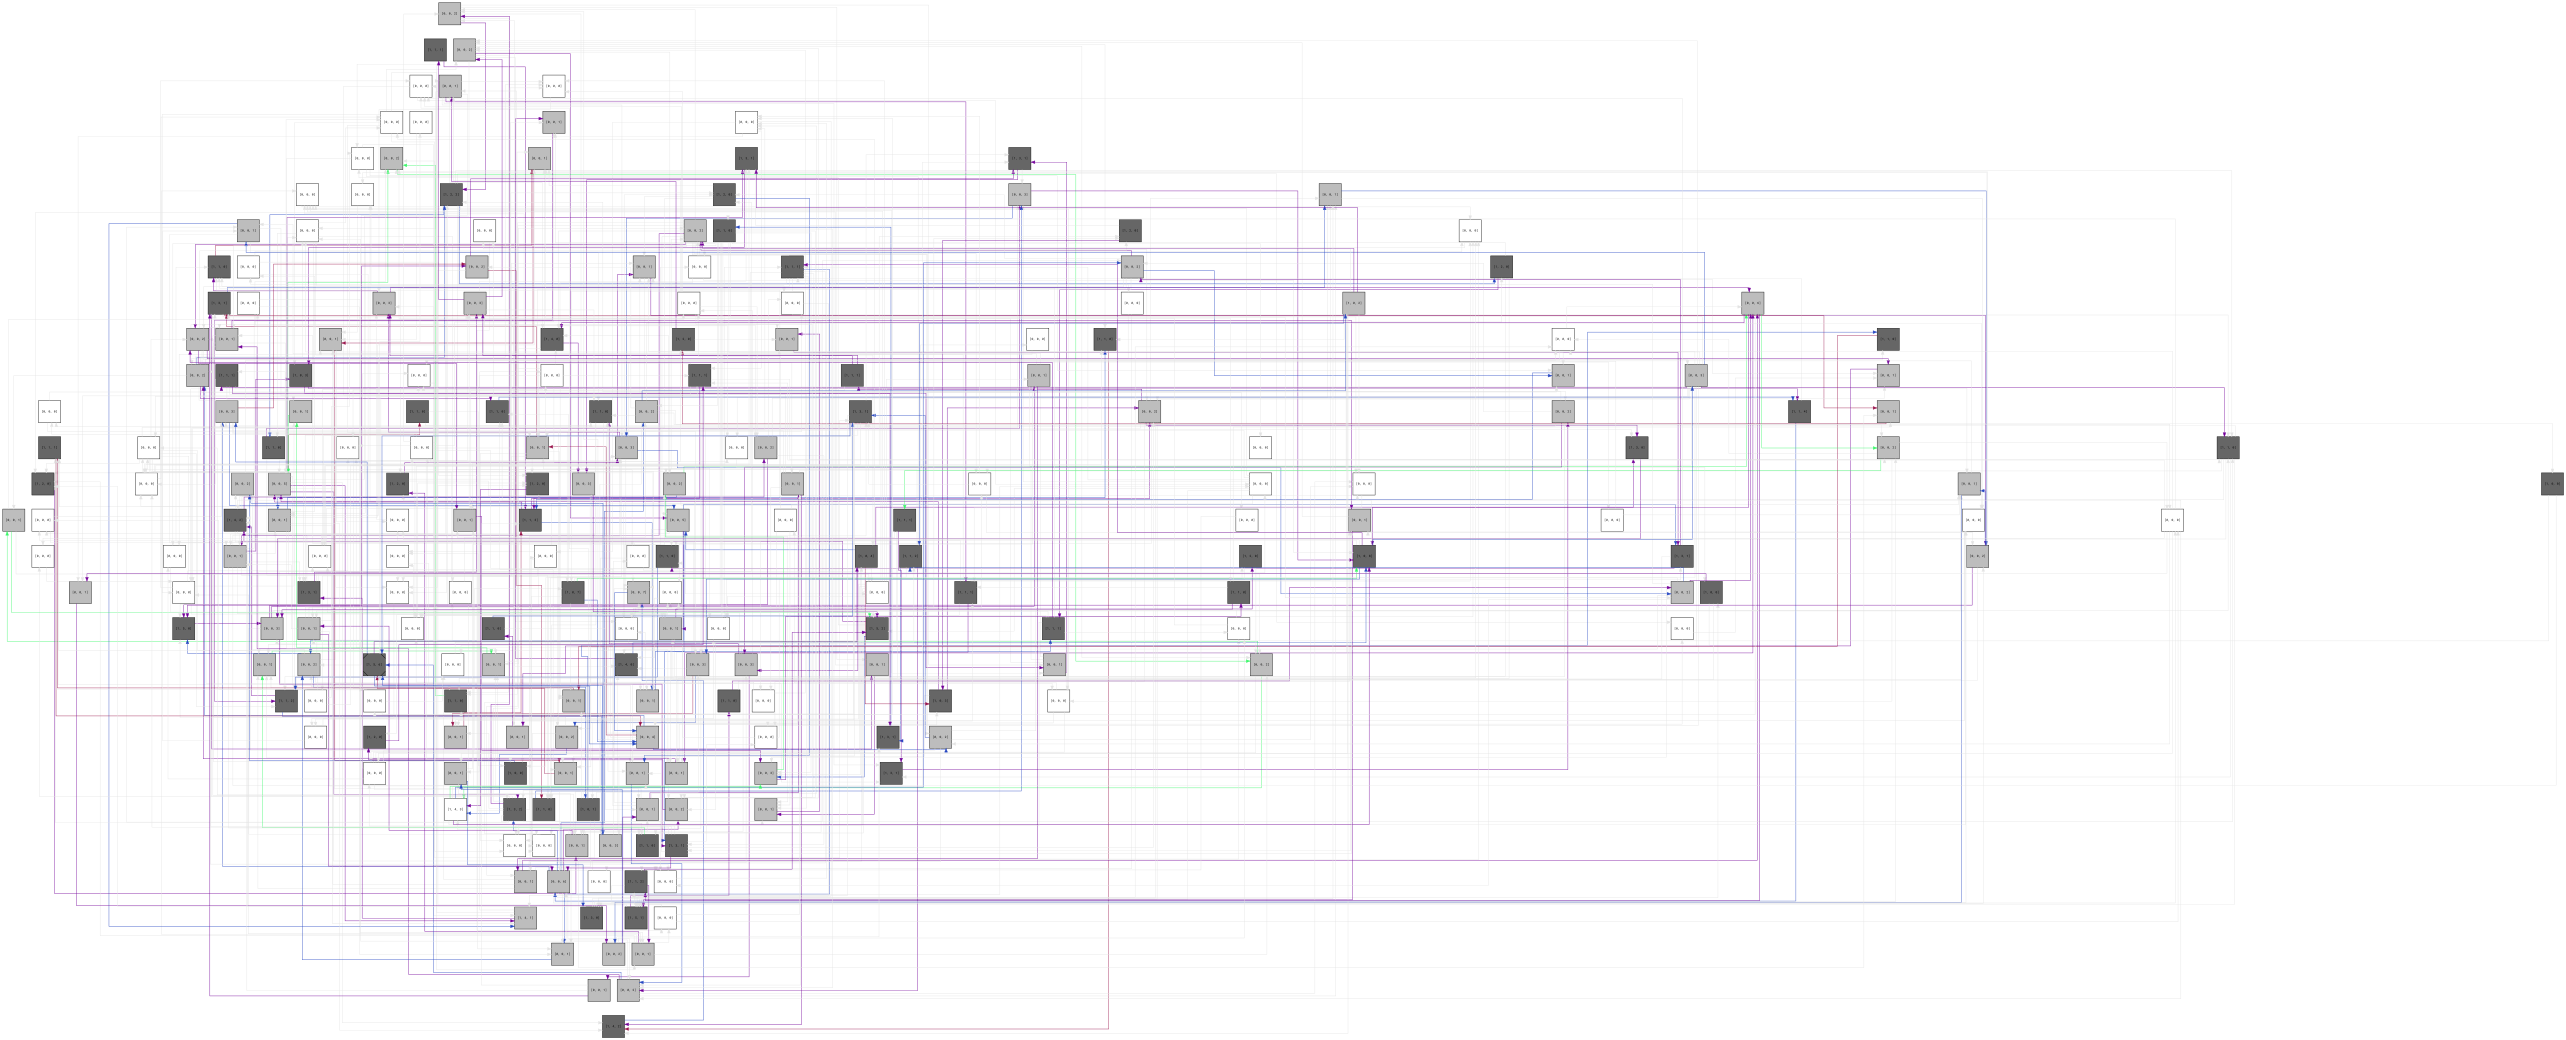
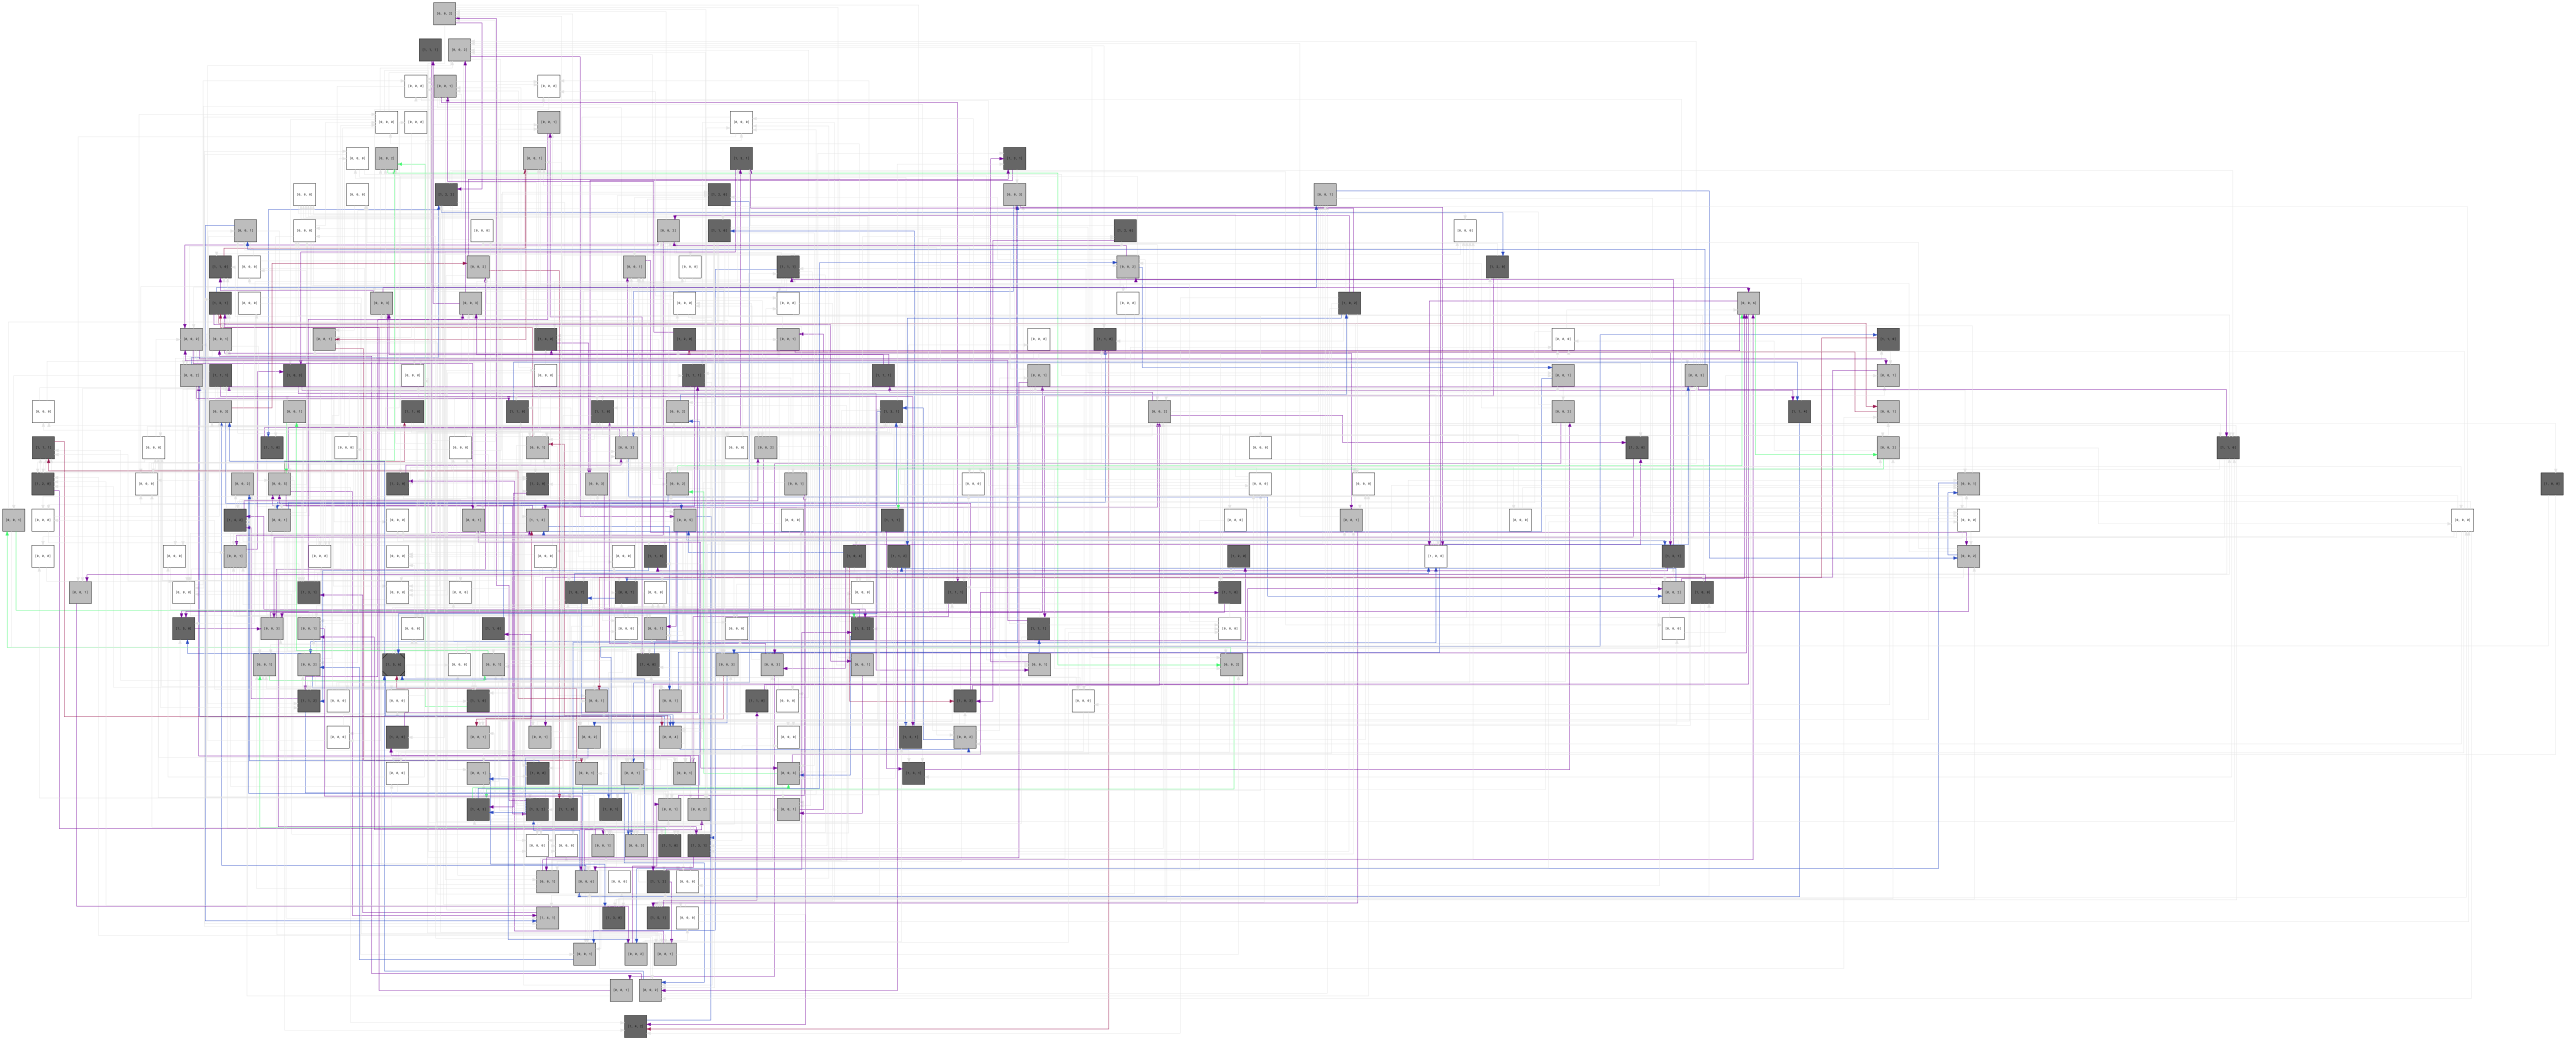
node "[1, 0, 2]": fillcolor #bdbdbd -> #666666
node "[1, 1, 3]": fillcolor #666666 -> #bdbdbd
node "[1, 0, 8]": fillcolor #666666 -> #ffffff
edge "[1, 0, 7]" -> "[1, 0, 8]": color #39f768 -> #2647c2
node "[0, 0, 7]": fillcolor #bdbdbd -> #666666
edge "[1, 5, 6]" -> "[1, 0, 4]": removed
edge "[0, 0, 7]" -> "[0, 0, 4]": now "[0, 0, 7]" -> "[1, 0, 7]"
node "[1, 4, 3]": fillcolor #ffffff -> #666666
edge "[1, 4, 3]" -> "[1, 0, 8]": removed
